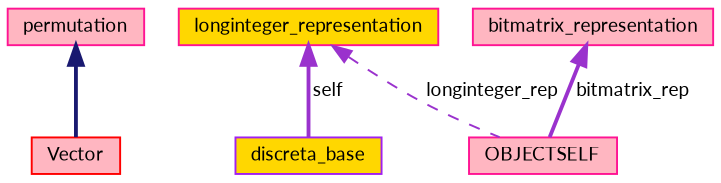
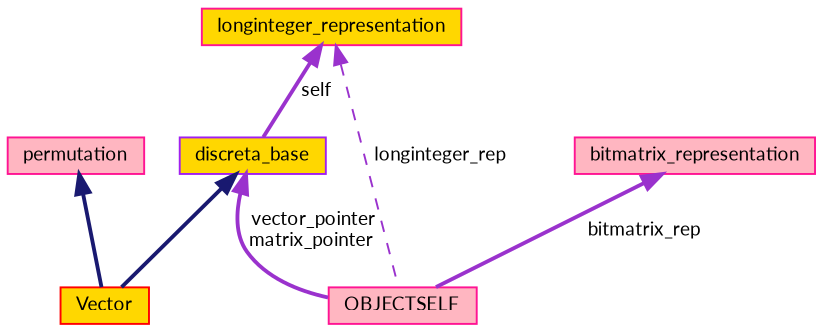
node "Vector": fillcolor lightpink -> gold
edge "Vector" -> "discreta_base": added
edge "OBJECTSELF" -> "discreta_base": added, label "vector_pointer matrix_pointer"
